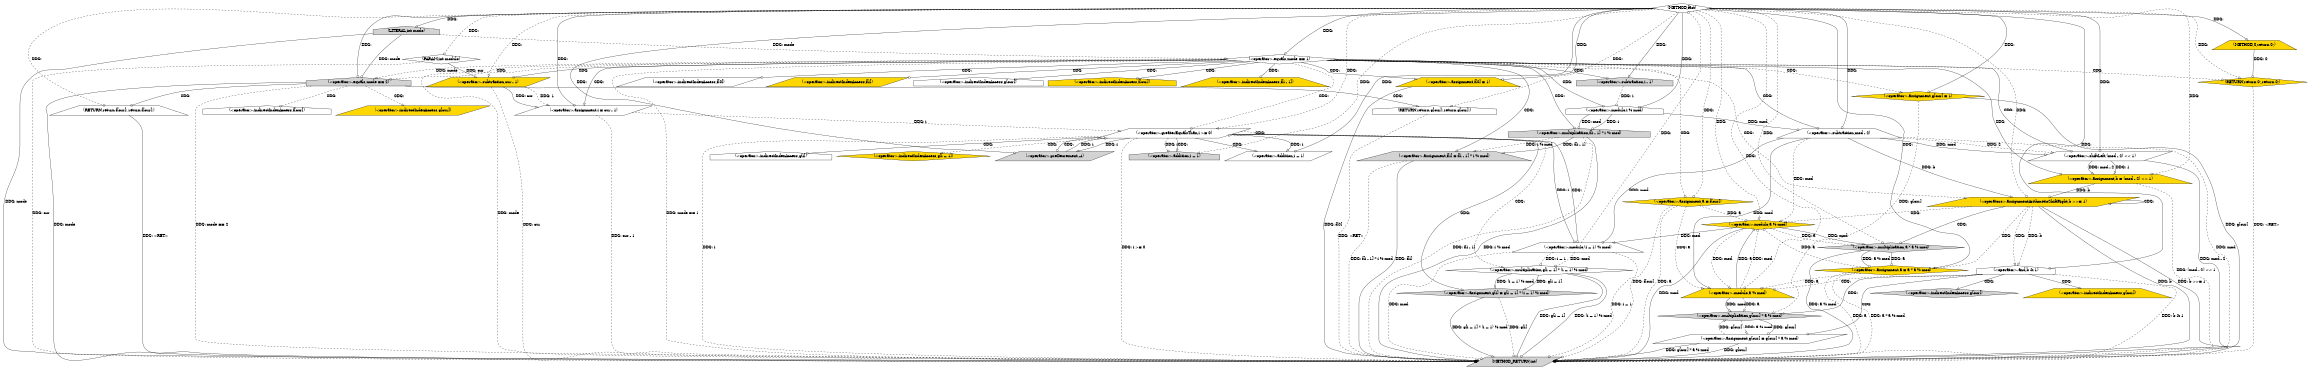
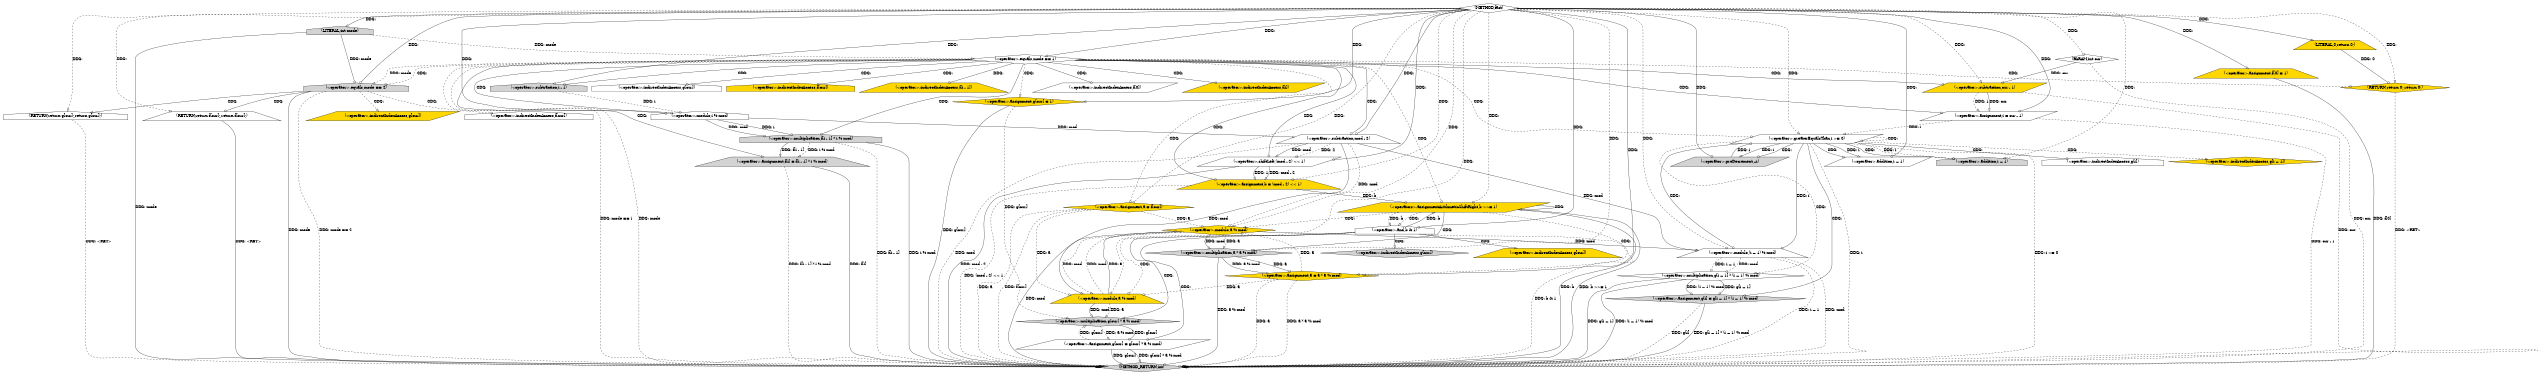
node "(METHOD,0,return 0;)": label "(METHOD,0,return 0;)" -> "(LITERAL,0,return 0;)"
node "(PARAM,int modulo)": label "(PARAM,int modulo)" -> "(PARAM,int cur)"
edge "(<operator>.equals,mode == 1)" -> "(<operator>.assignment,f[0] = 1)": removed, label "CDG:"
edge "(<operator>.modulo,(i + 1) % mod)" -> "(METHOD,fact)": reversed
edge "(<operator>.subtraction,mod - 2)" -> "(<operators>.assignmentArithmeticShiftRight,b >>= 1)": now "(<operator>.and,b & 1)" -> "(<operators>.assignmentArithmeticShiftRight,b >>= 1)"
node "(METHOD_RETURN,int)": shape parallelogram -> diamond
